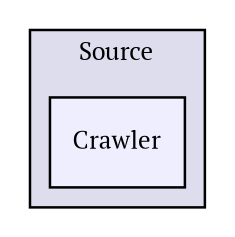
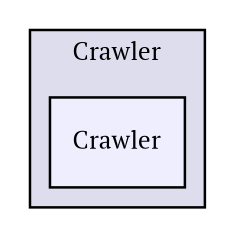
cluster "Source": label "Source" -> "Crawler"
